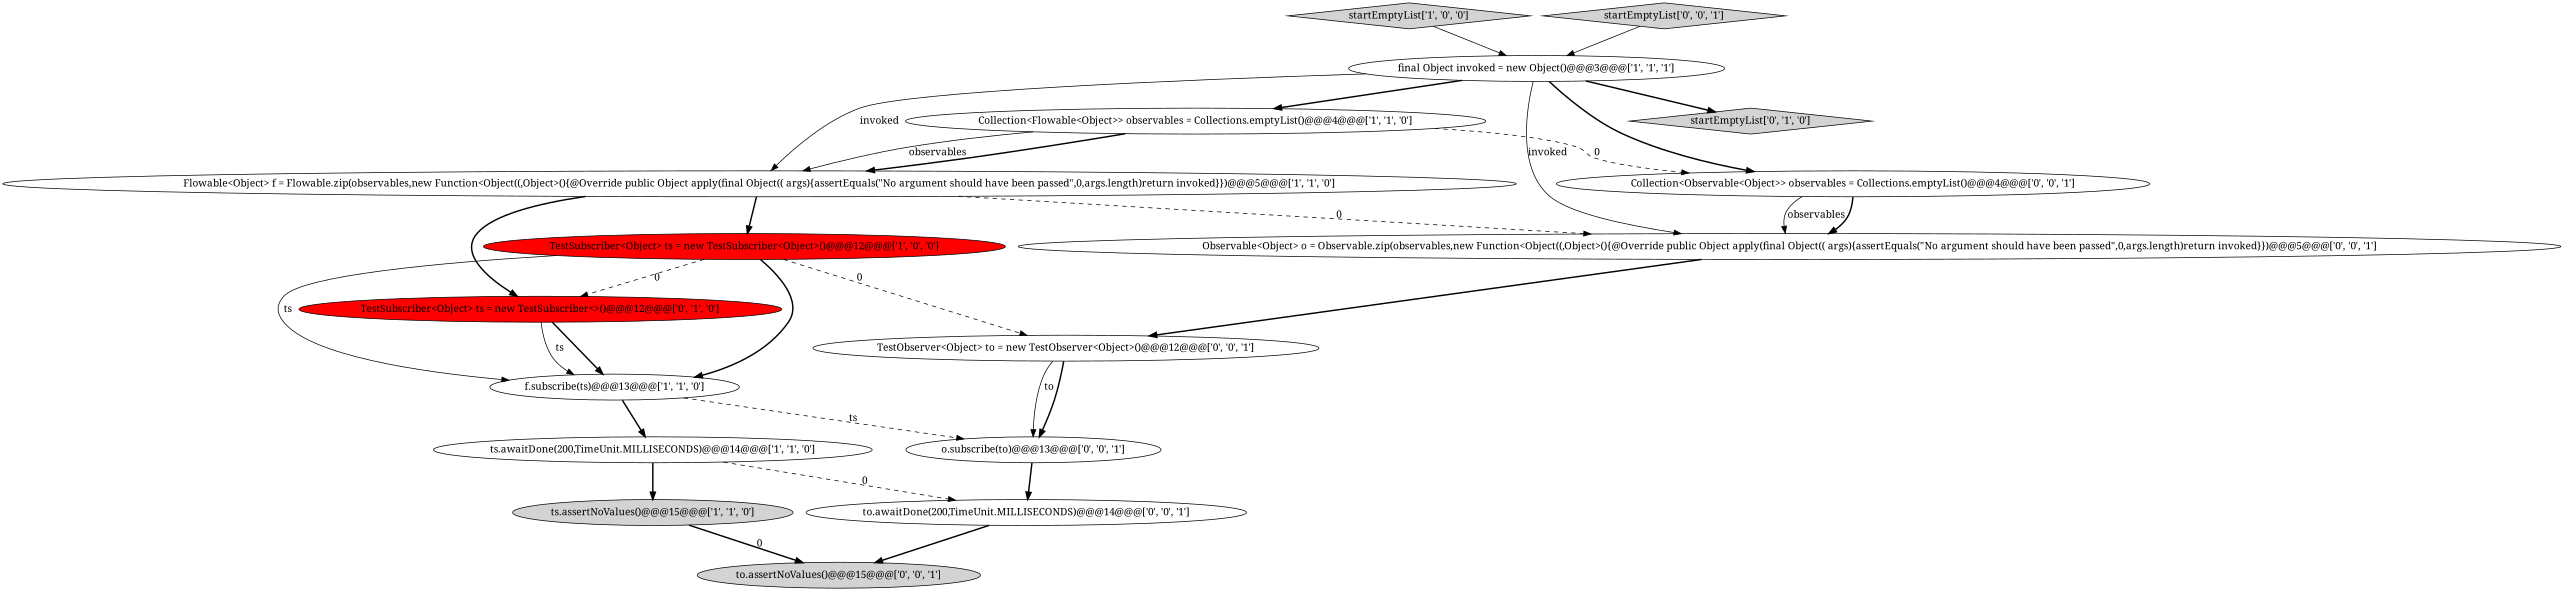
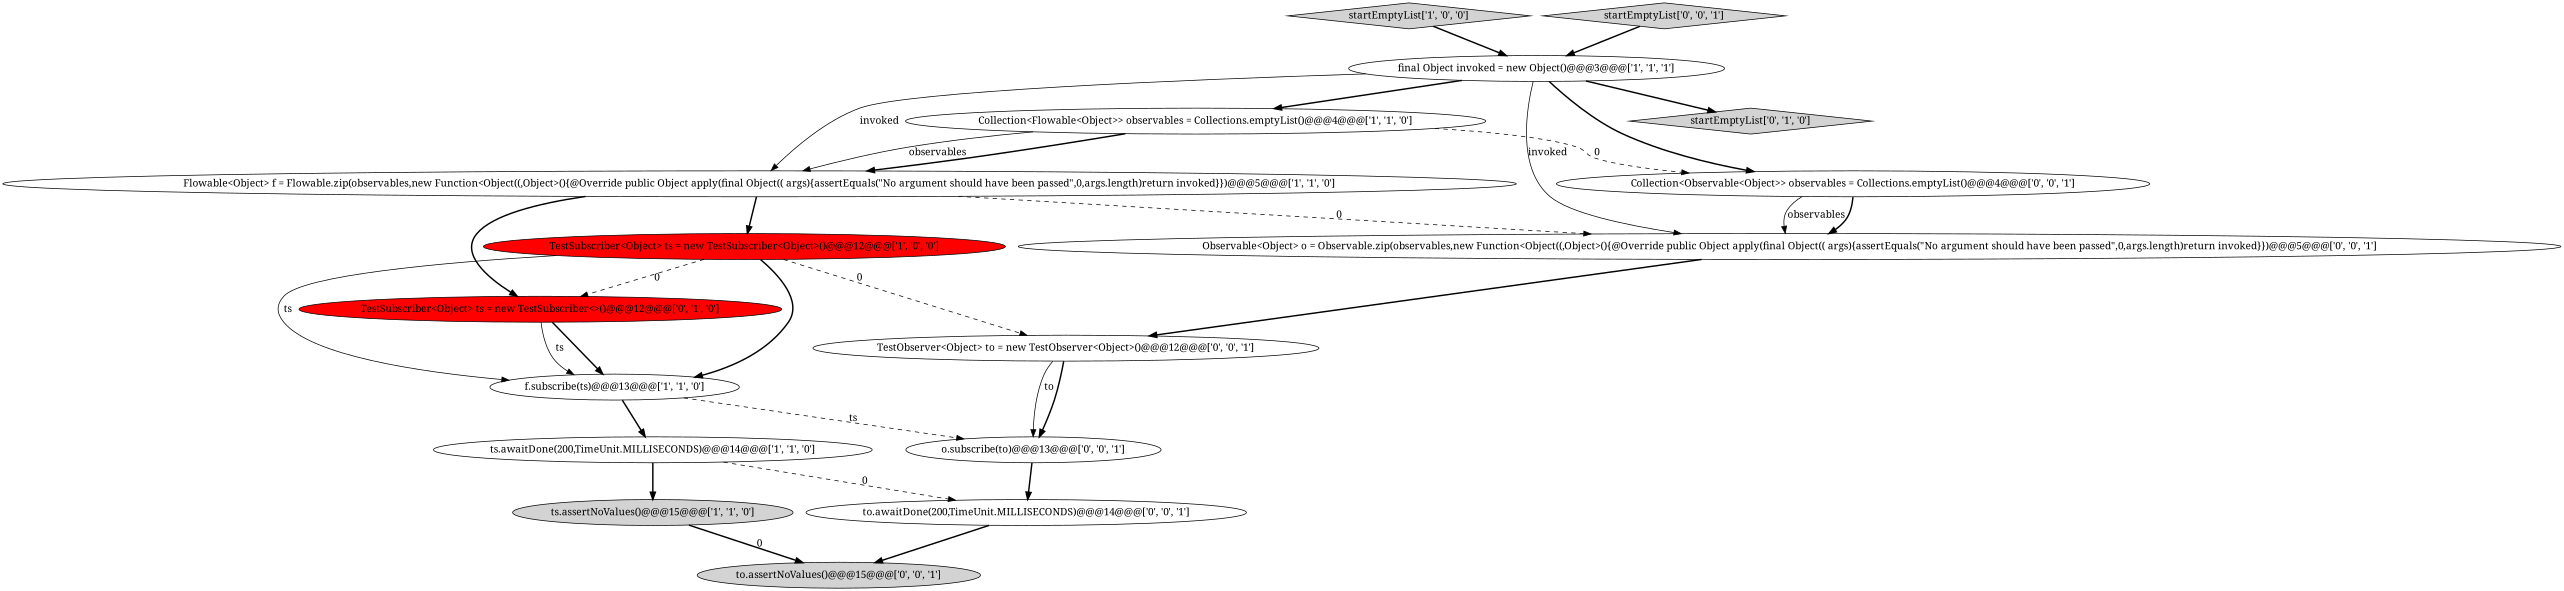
edge "startEmptyList['1', '0', '0']" -> "final Object invoked = new Object()@@@3@@@['1', '1', '1']": style solid -> bold
edge "startEmptyList['0', '0', '1']" -> "final Object invoked = new Object()@@@3@@@['1', '1', '1']": style solid -> bold
